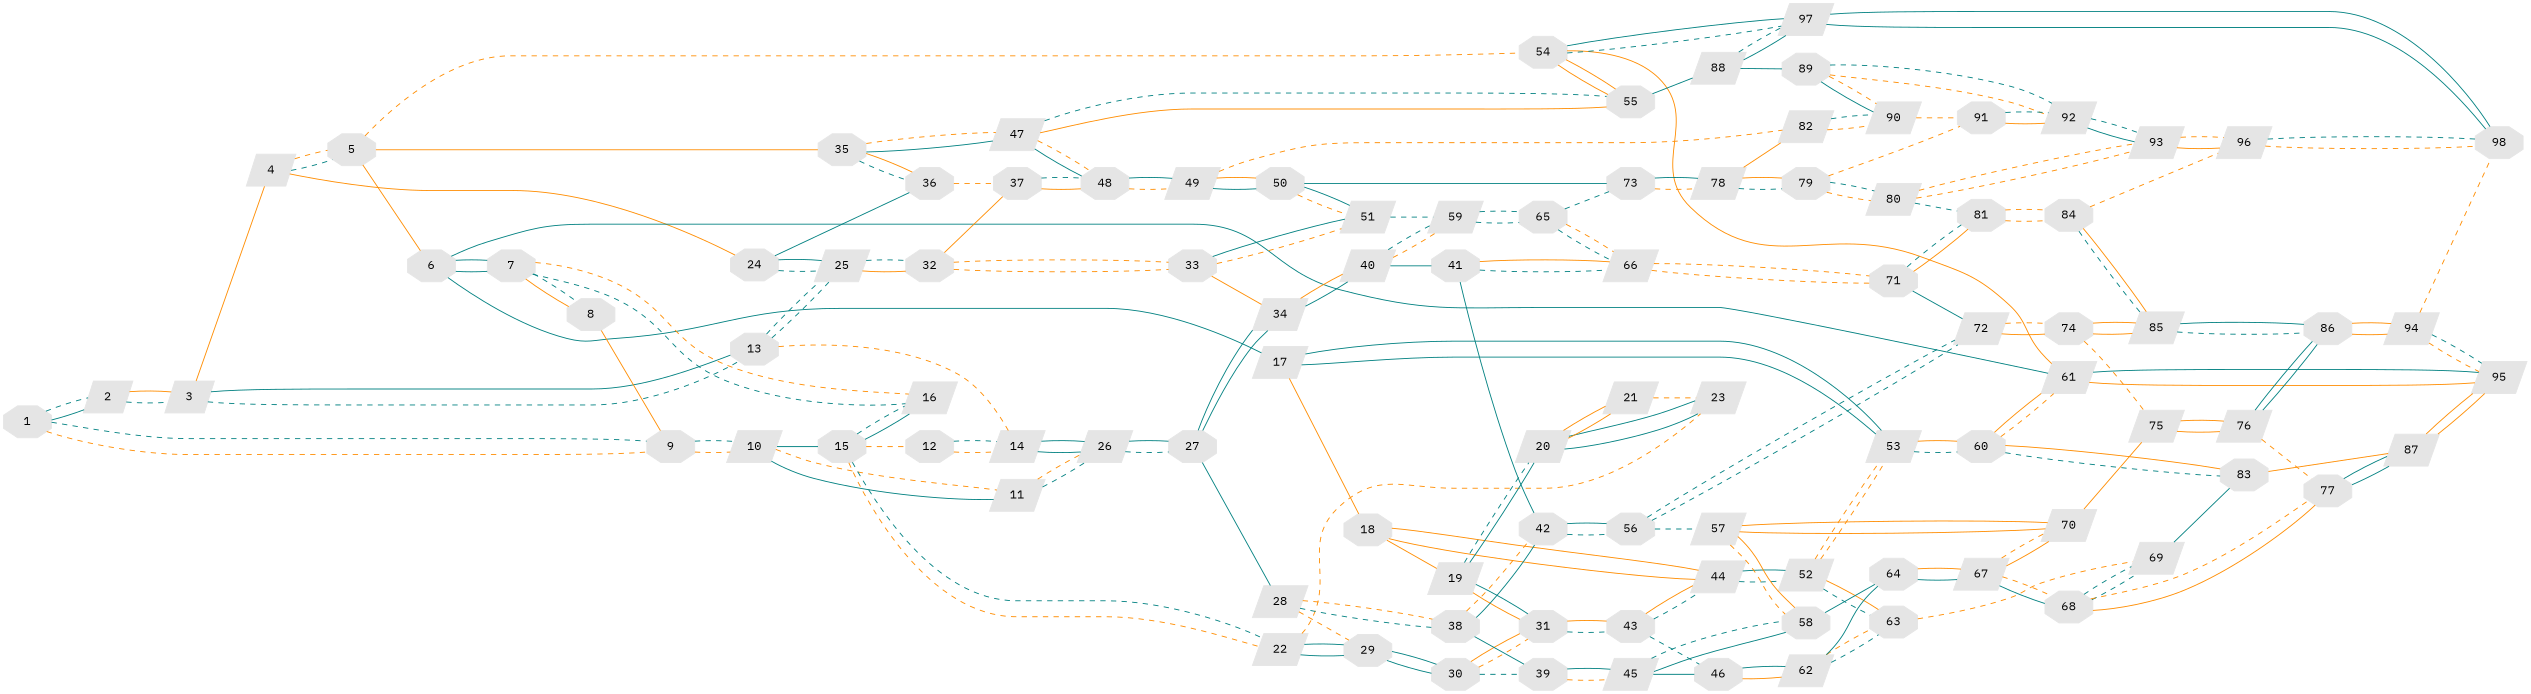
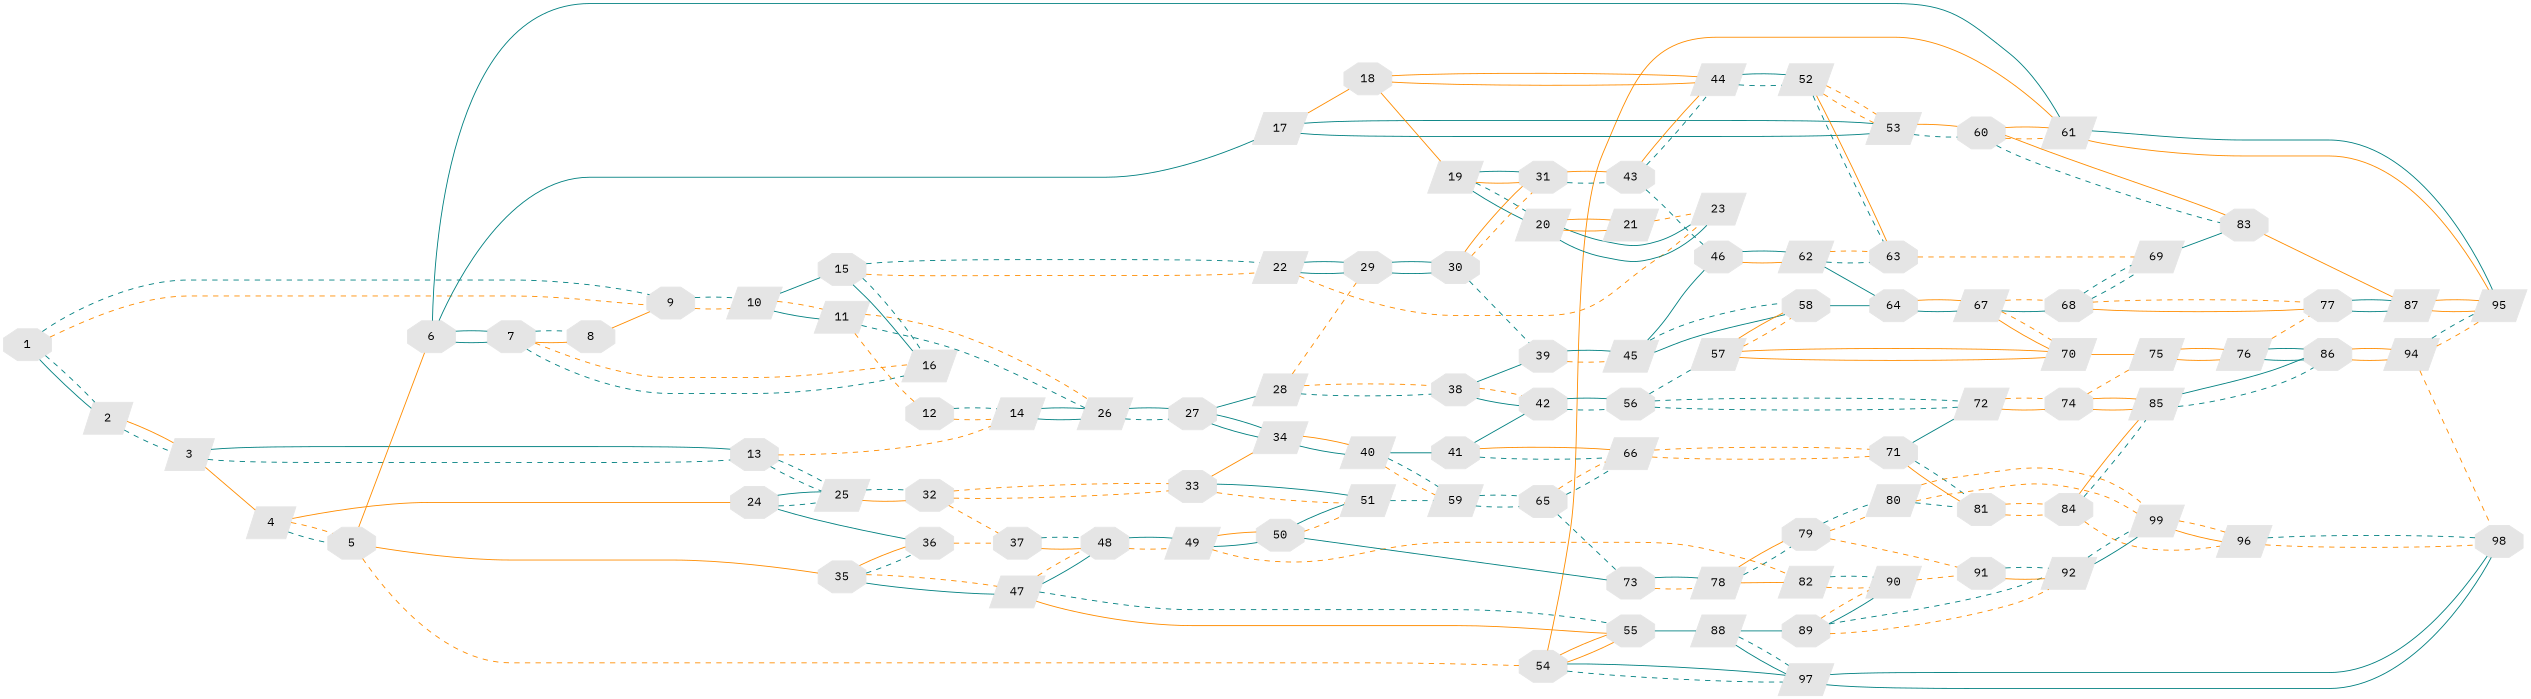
node "93": label "93" -> "99"
edge "37" -- "32": style solid -> dashed
edge "15" -- "12": now "11" -- "12"
